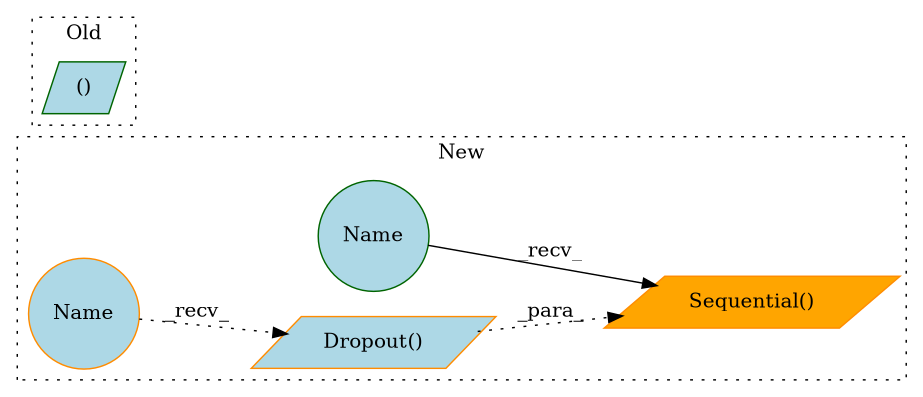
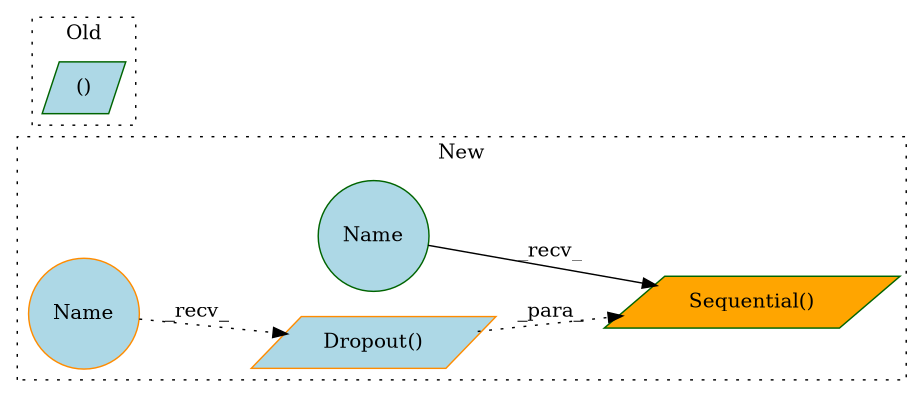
node "Sequential()": color darkorange -> darkgreen
